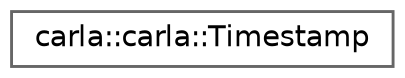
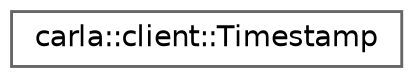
node "carla::carla::Timestamp": label "carla::carla::Timestamp" -> "carla::client::Timestamp"
